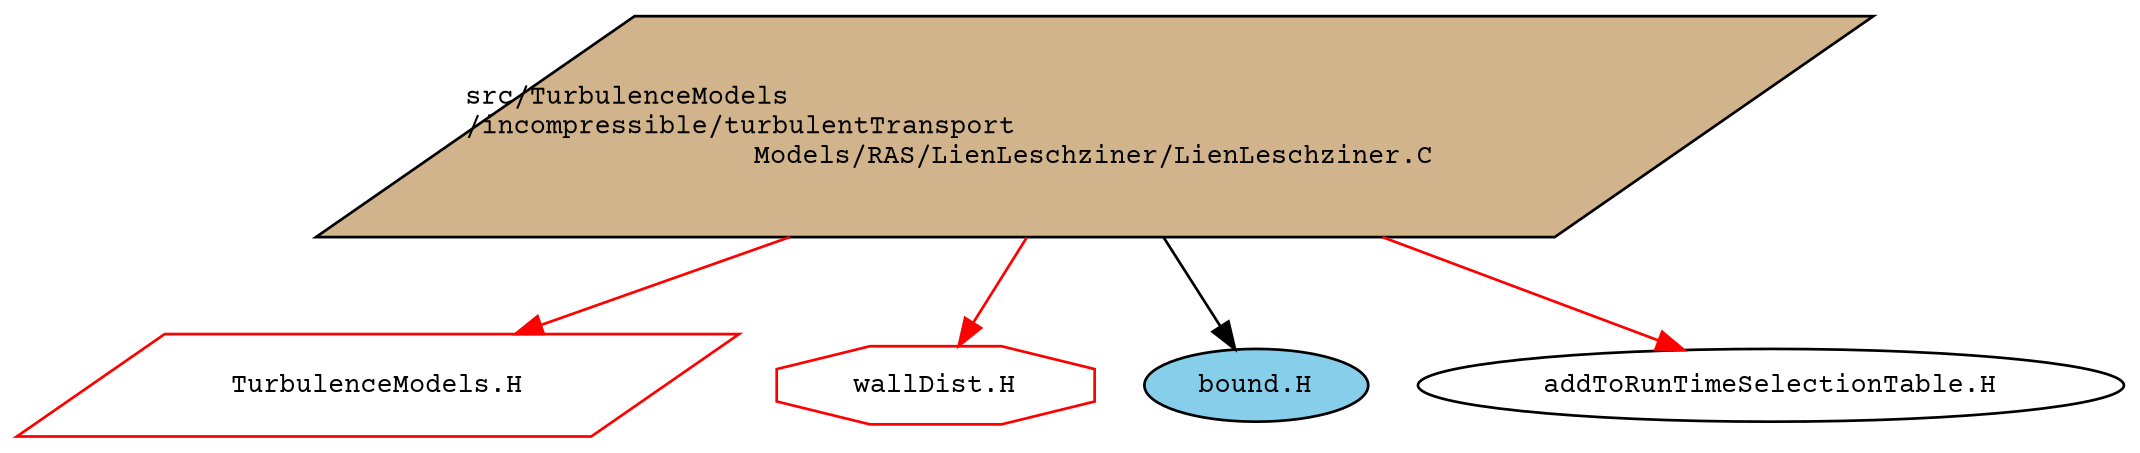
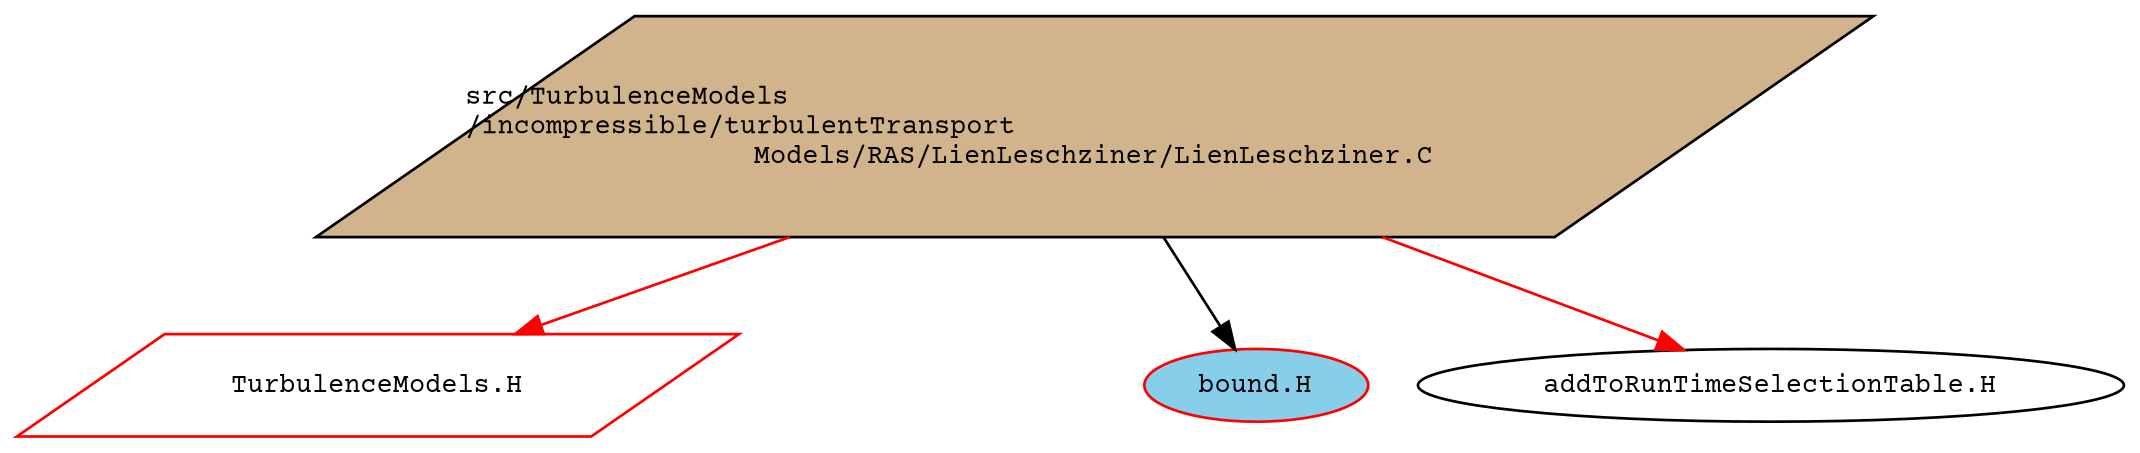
node "wallDist.H": removed
node "bound.H": color black -> red
